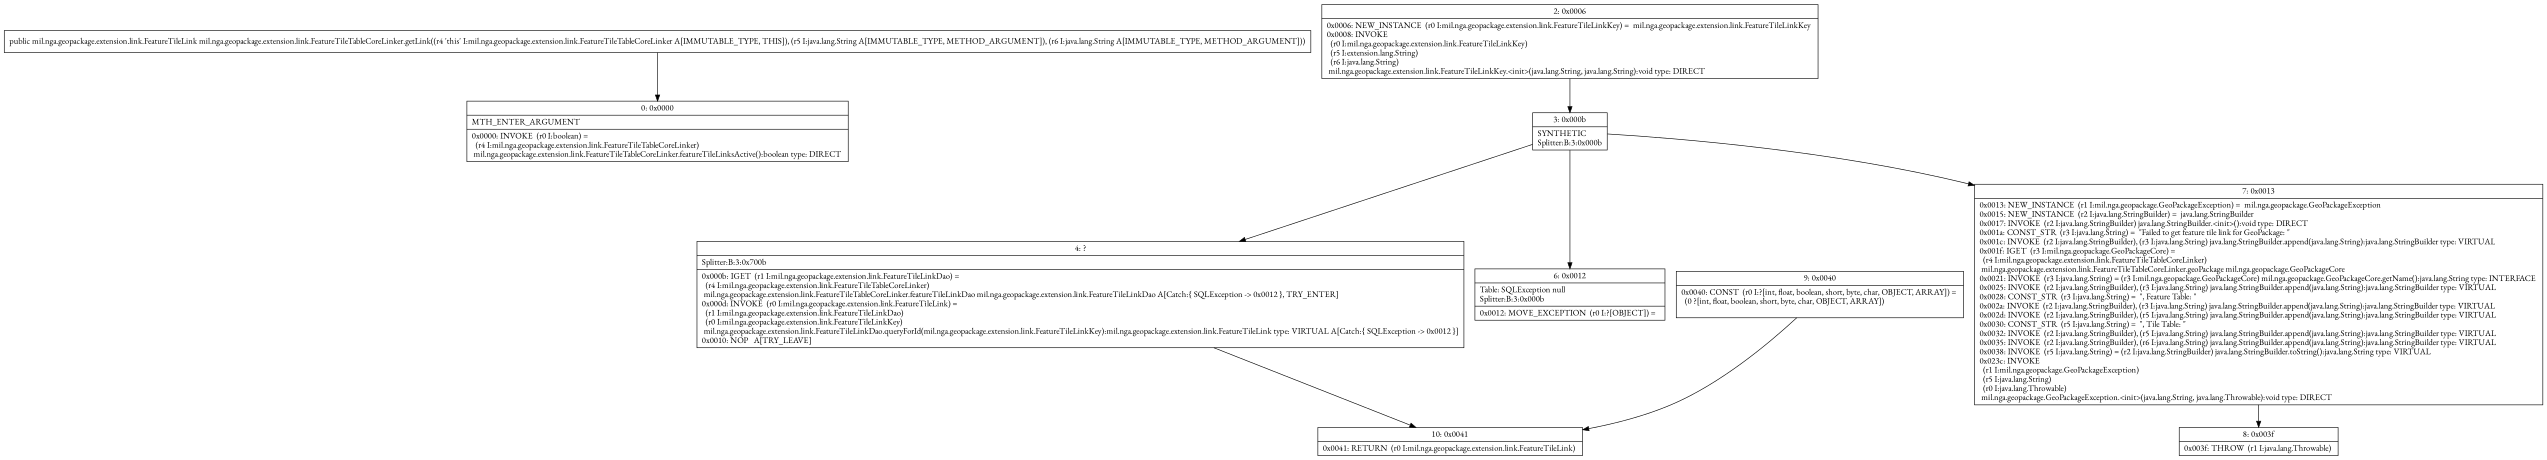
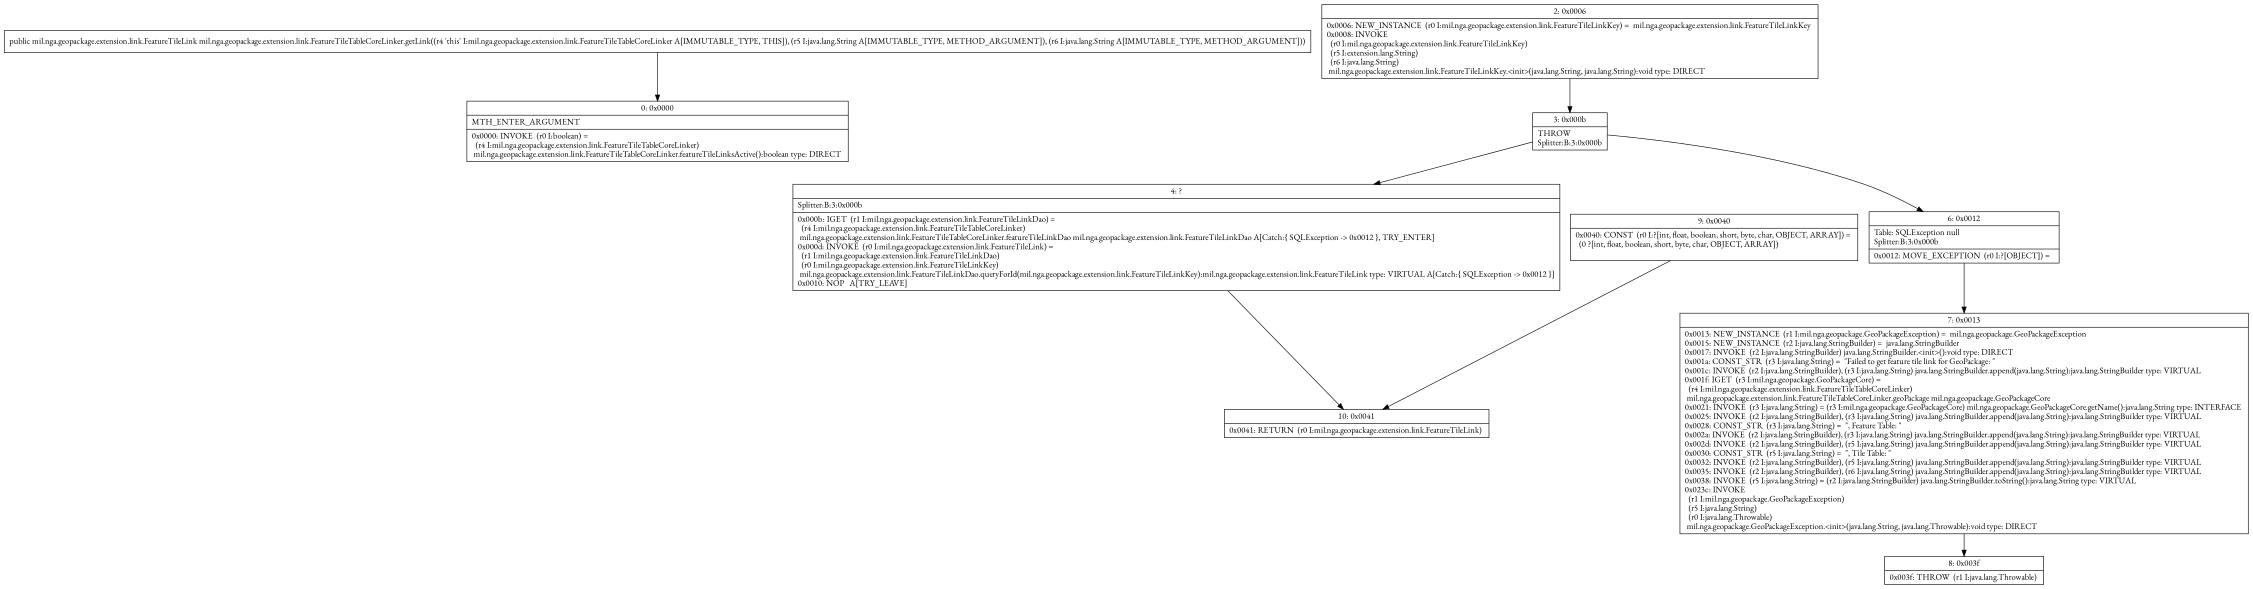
node "3: 0x000b": text "SYNTHETIC" -> "THROW"
edge "3: 0x000b" -> "7: 0x0013": now "6: 0x0012" -> "7: 0x0013"
node "4: ?": text "Splitter:B:3:0x700b" -> "Splitter:B:3:0x000b"
